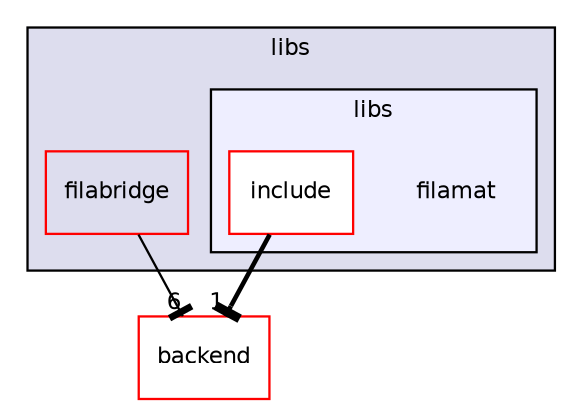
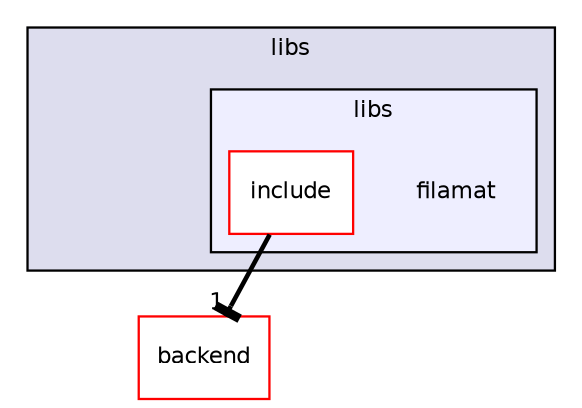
node "filabridge": removed
